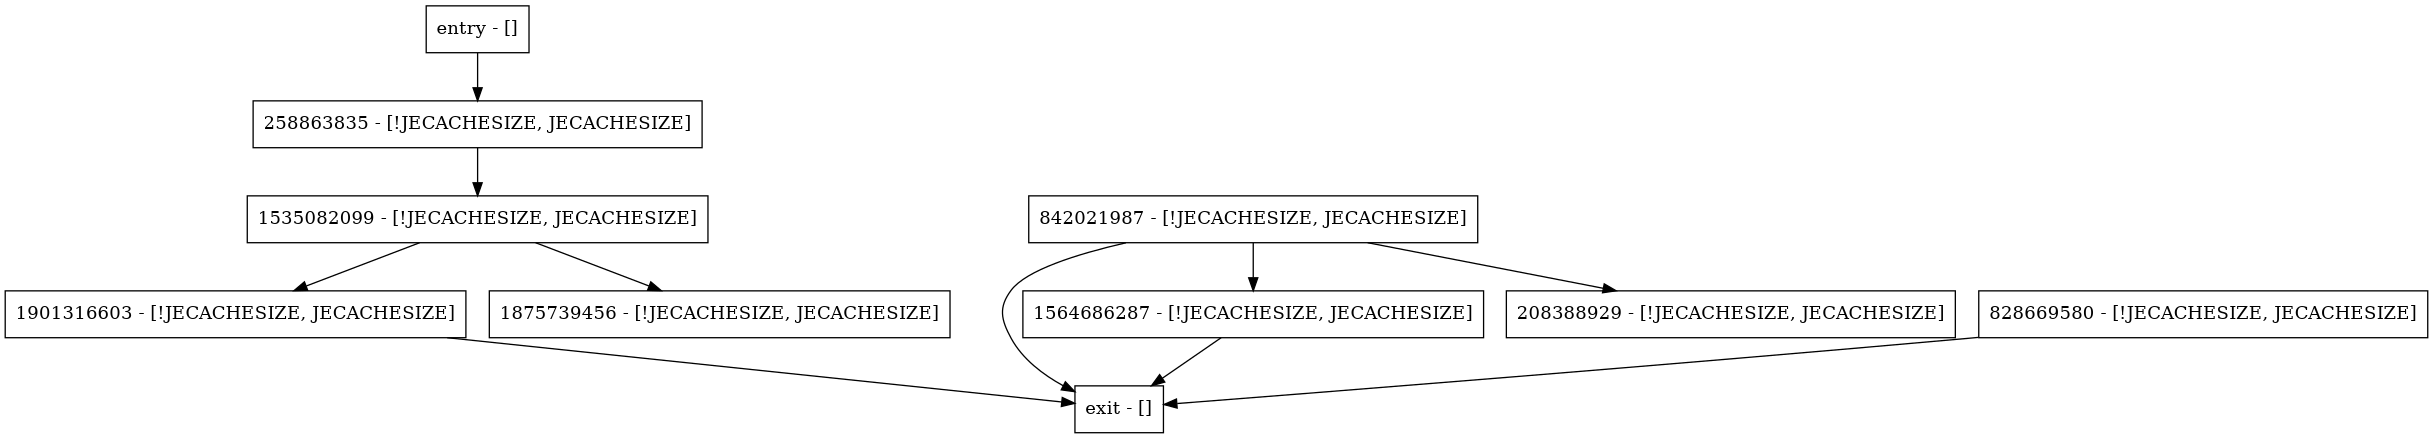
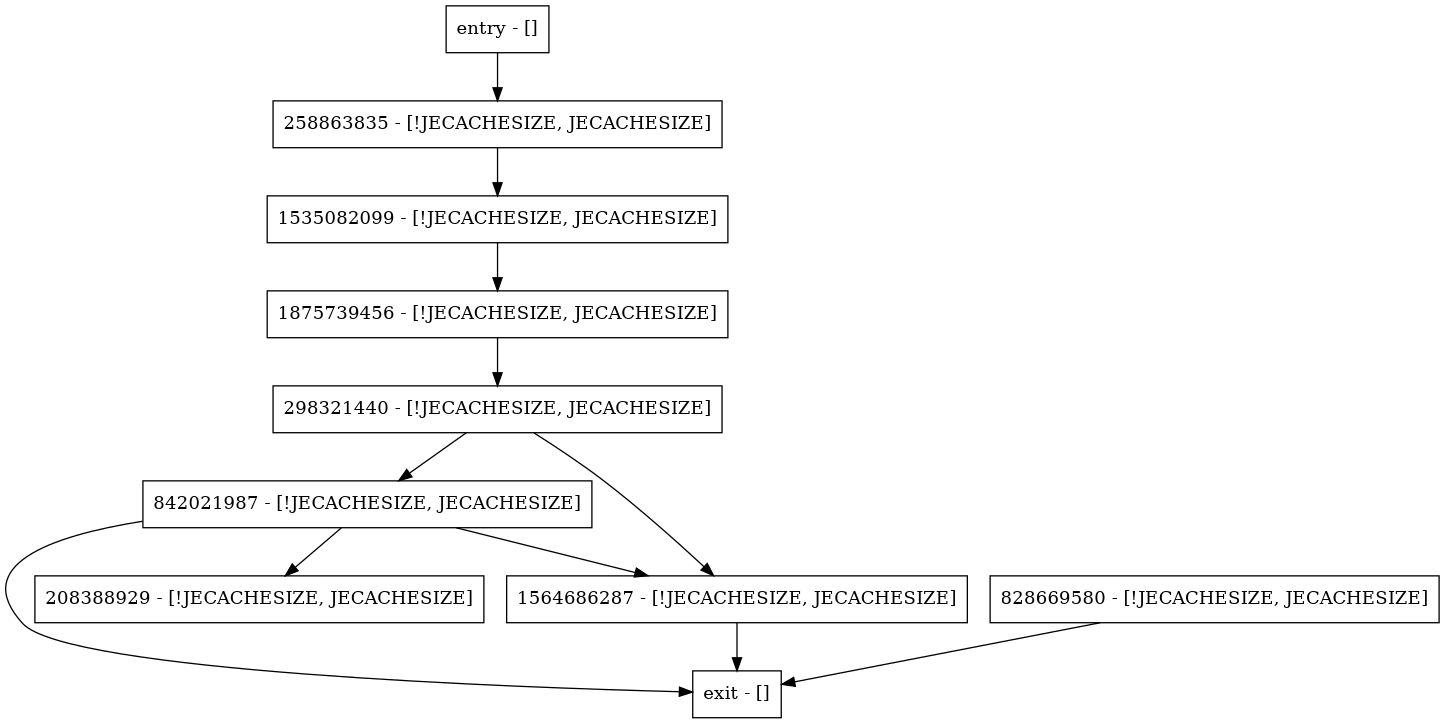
node "1901316603 - [!JECACHESIZE, JECACHESIZE]": removed
node "298321440 - [!JECACHESIZE, JECACHESIZE]": added
